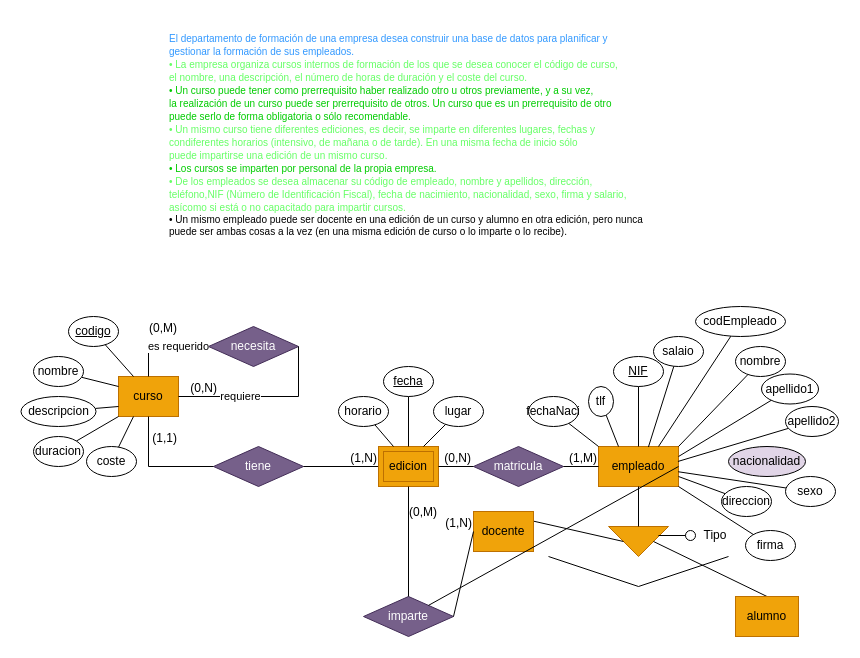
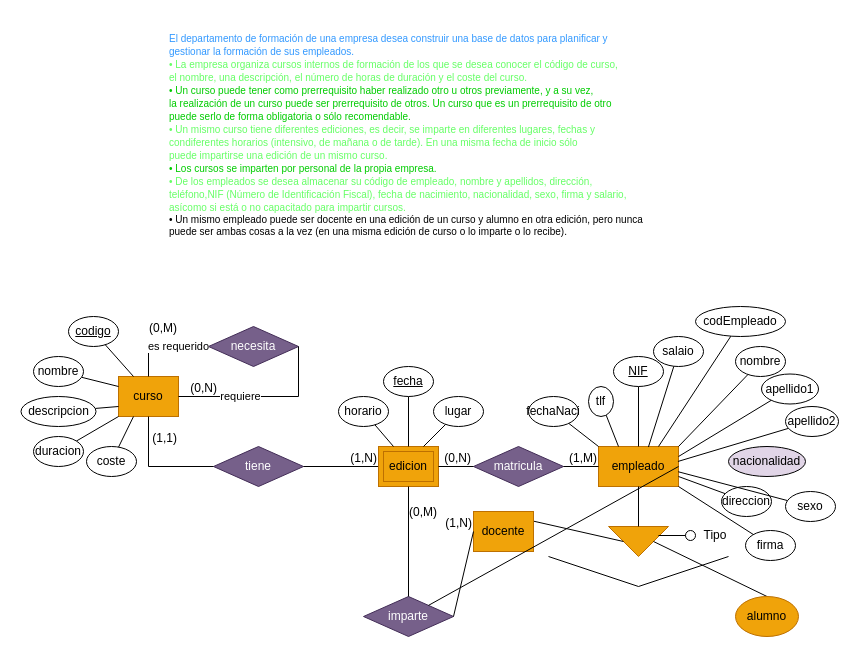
node "sexo": moved (811, 492) -> (811, 507)
node "alumno": shape rectangle -> ellipse
